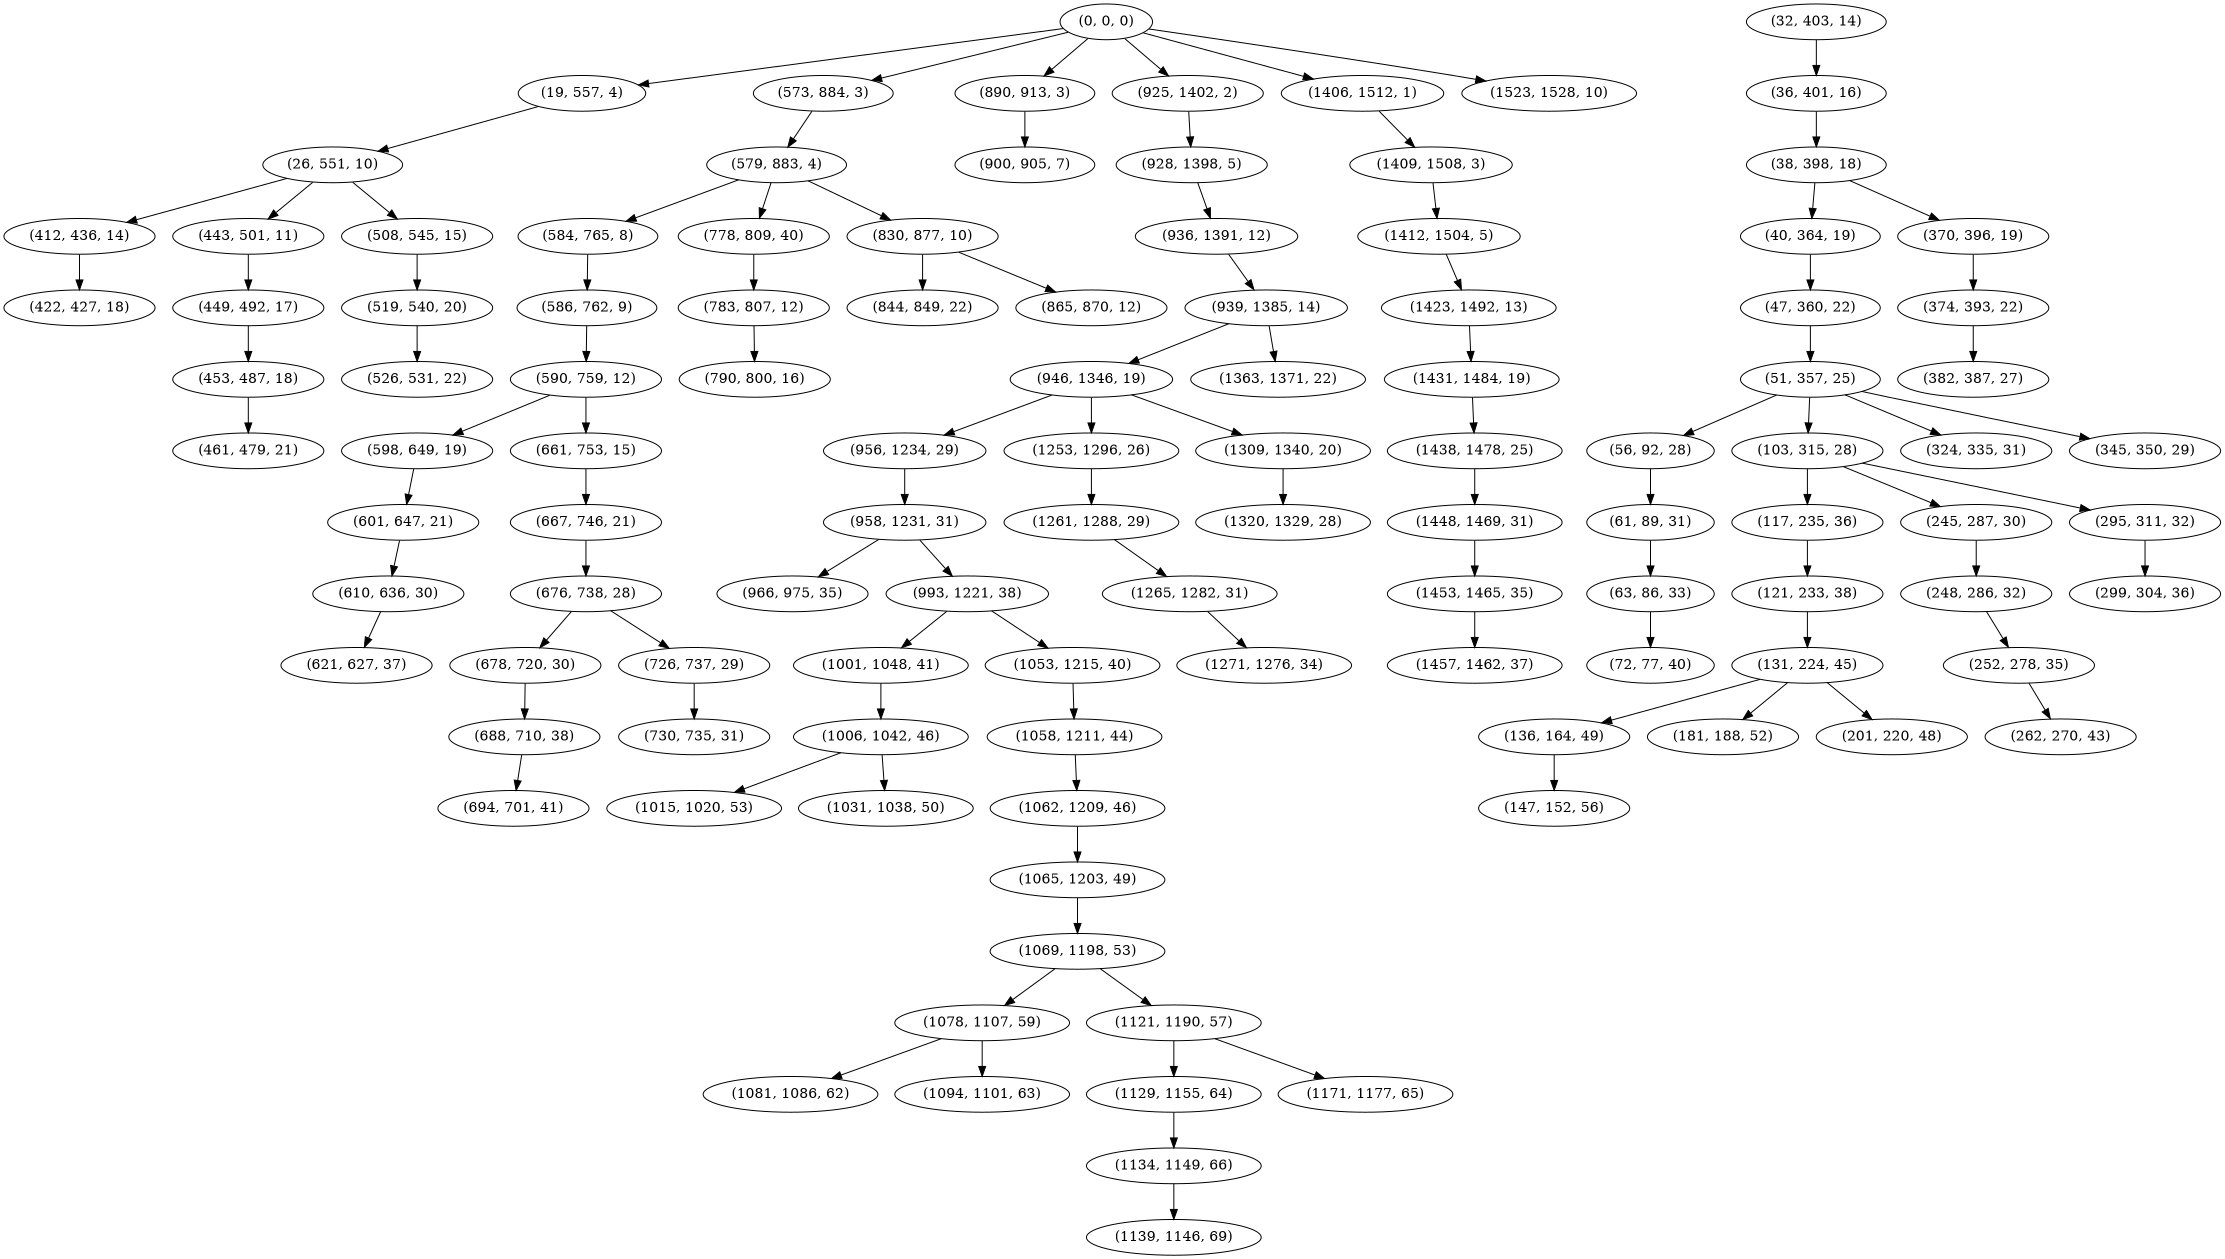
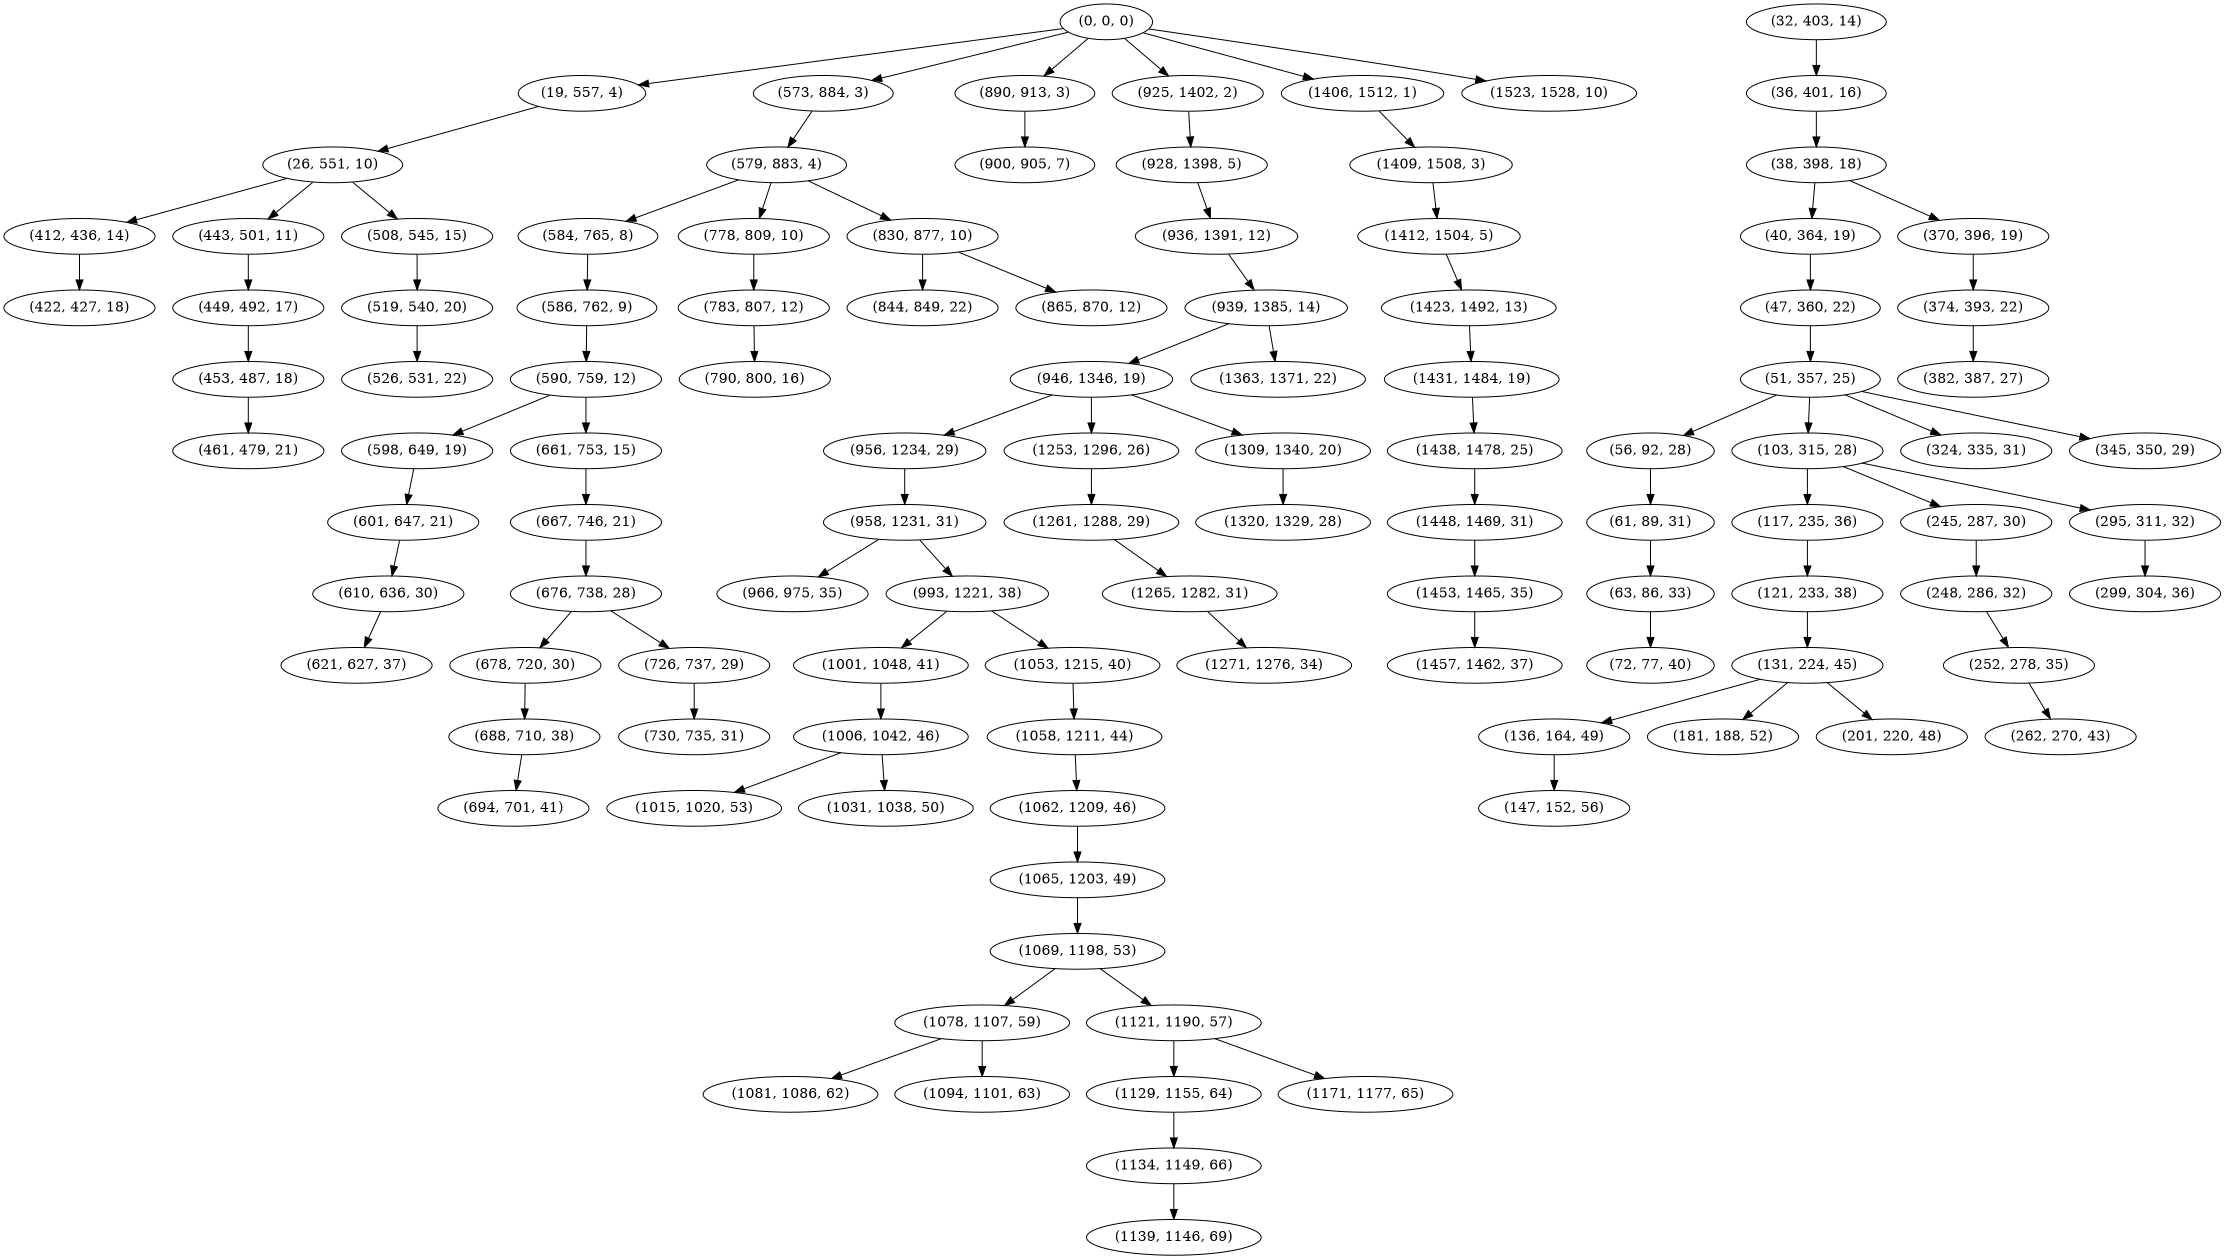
node "(778, 809, 40)": label "(778, 809, 40)" -> "(778, 809, 10)"
